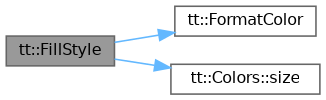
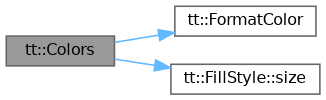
node "tt::FillStyle": label "tt::FillStyle" -> "tt::Colors"
node "tt::Colors::size": label "tt::Colors::size" -> "tt::FillStyle::size"
